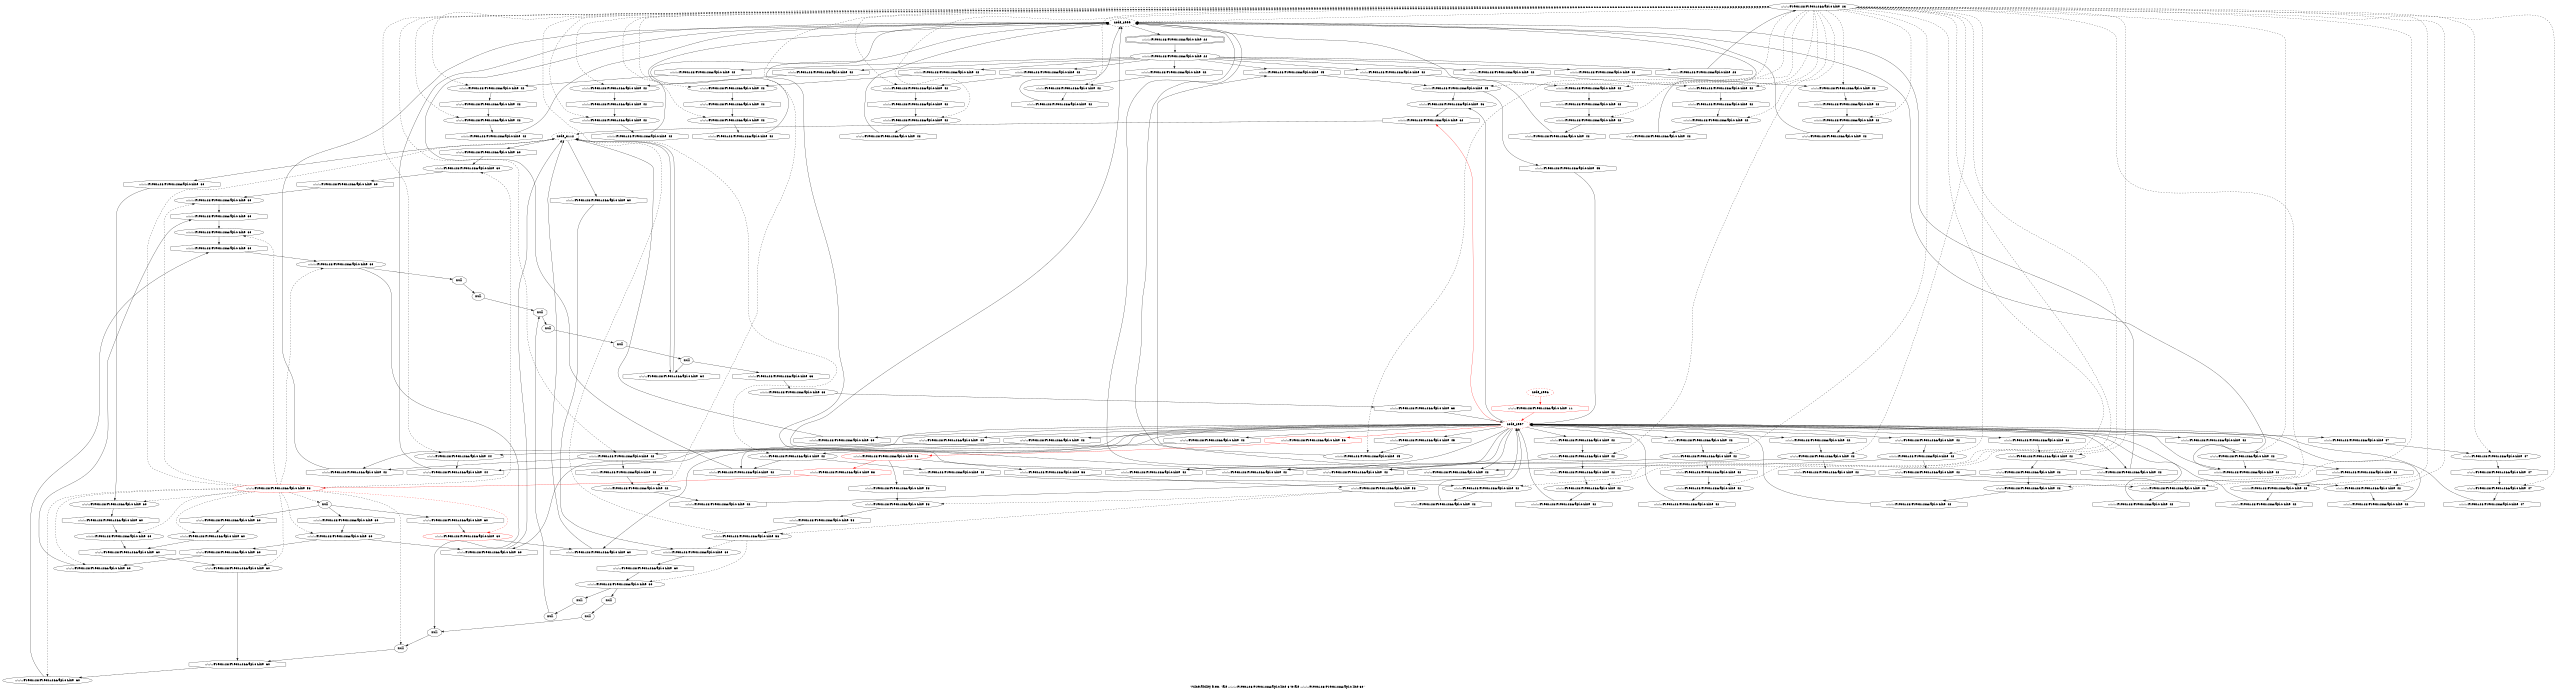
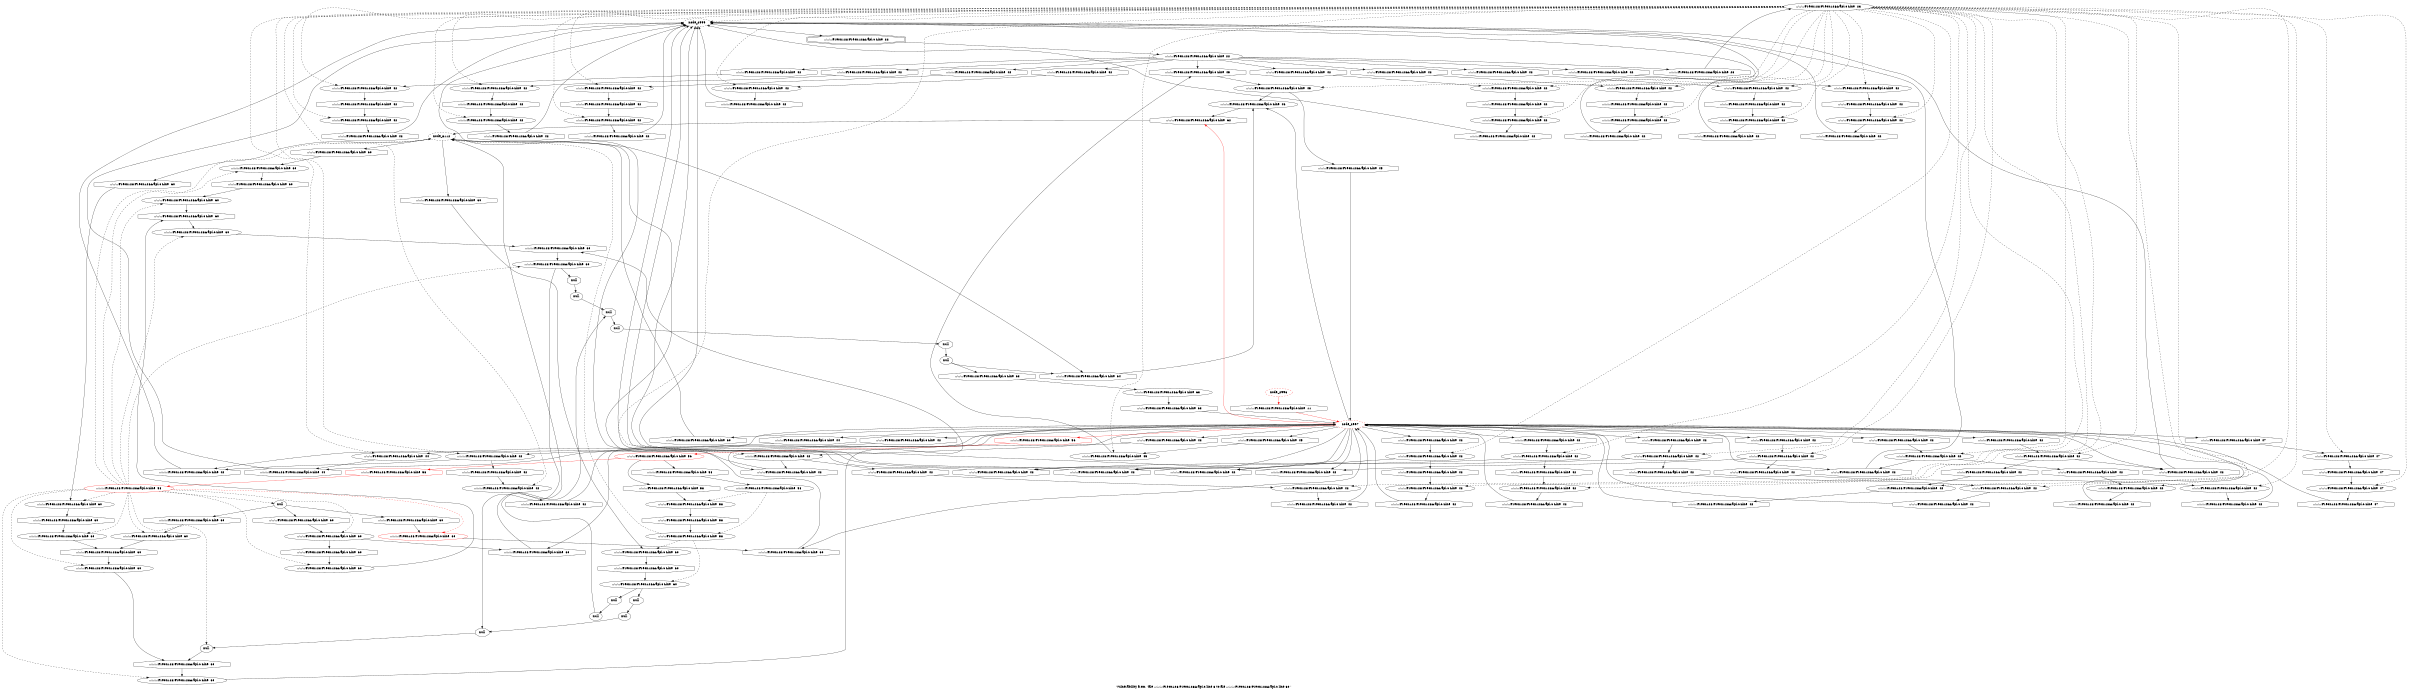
edge "../../../Preon128/Preon128A/api.c Line  64" -> "node_3112": now "../../../Preon128/Preon128A/api.c Line  64" -> "../../../Preon128/Preon128A/api.c Line  46"
node "../../../Preon128/Preon128A/api.c Line  11": color red -> black
